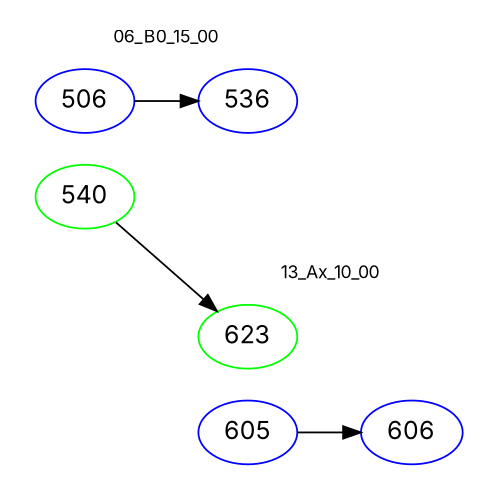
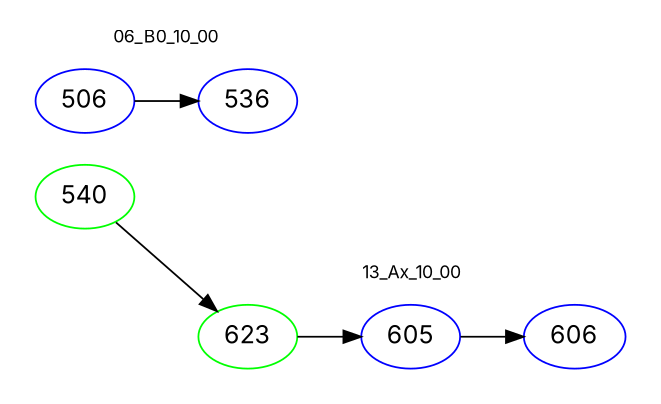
cluster "06_B0_15_00": label "06_B0_15_00" -> "06_B0_10_00"
edge "623" -> "605": added
